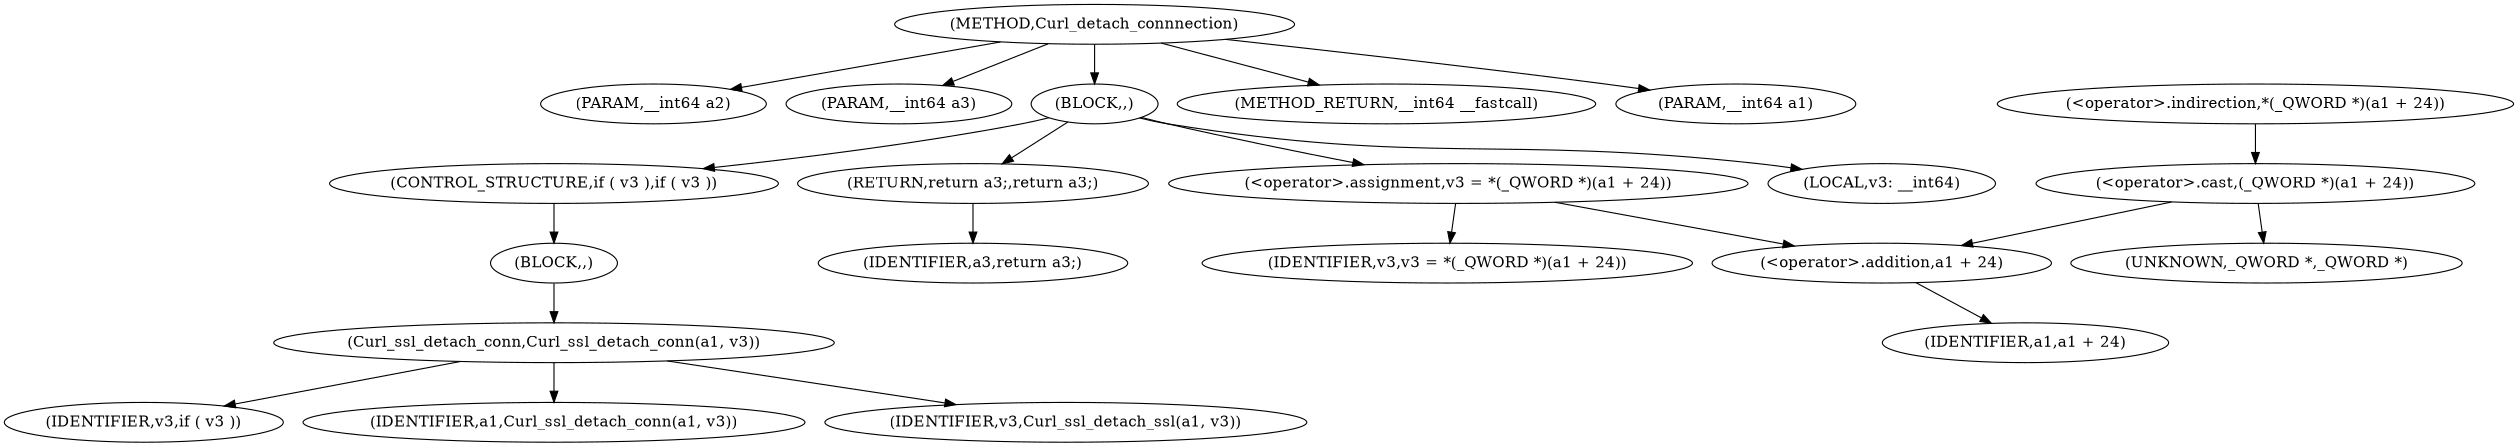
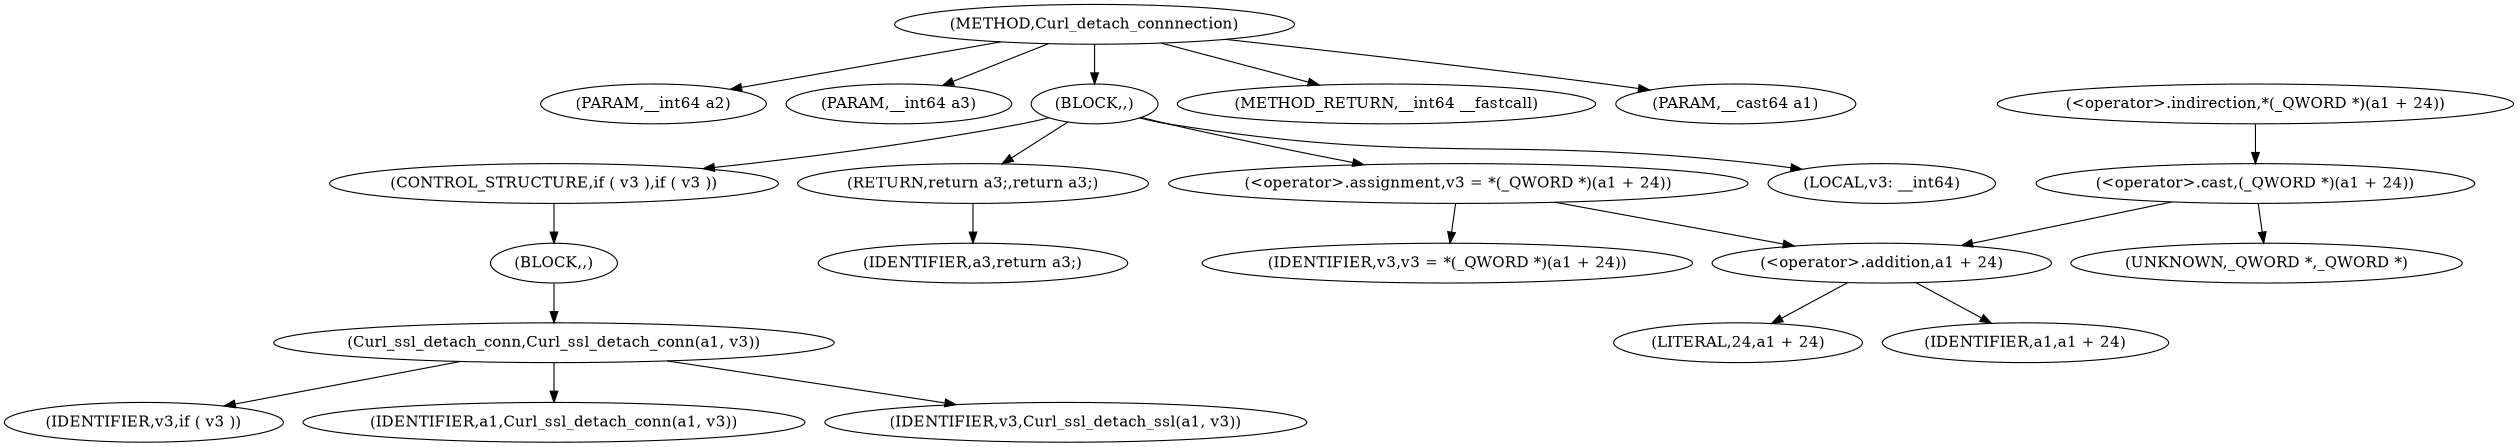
node "(PARAM,__int64 a1)": label "(PARAM,__int64 a1)" -> "(PARAM,__cast64 a1)"
node "(LITERAL,24,a1 + 24)": added
